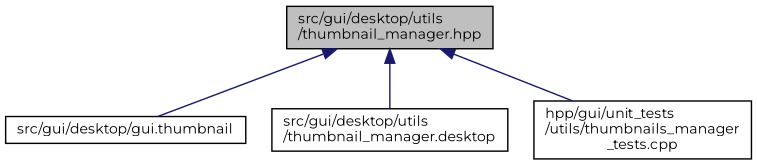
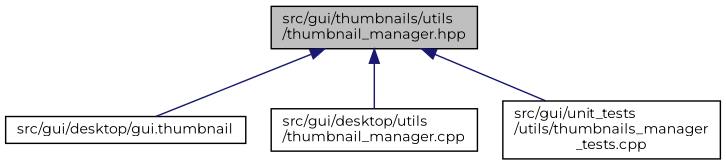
node "src/gui/desktop/utils /thumbnail_manager.hpp": label "src/gui/desktop/utils /thumbnail_manager.hpp" -> "src/gui/thumbnails/utils /thumbnail_manager.hpp"
node "src/gui/desktop/utils /thumbnail_manager.desktop": label "src/gui/desktop/utils /thumbnail_manager.desktop" -> "src/gui/desktop/utils /thumbnail_manager.cpp"
node "hpp/gui/unit_tests /utils/thumbnails_manager _tests.cpp": label "hpp/gui/unit_tests /utils/thumbnails_manager _tests.cpp" -> "src/gui/unit_tests /utils/thumbnails_manager _tests.cpp"
